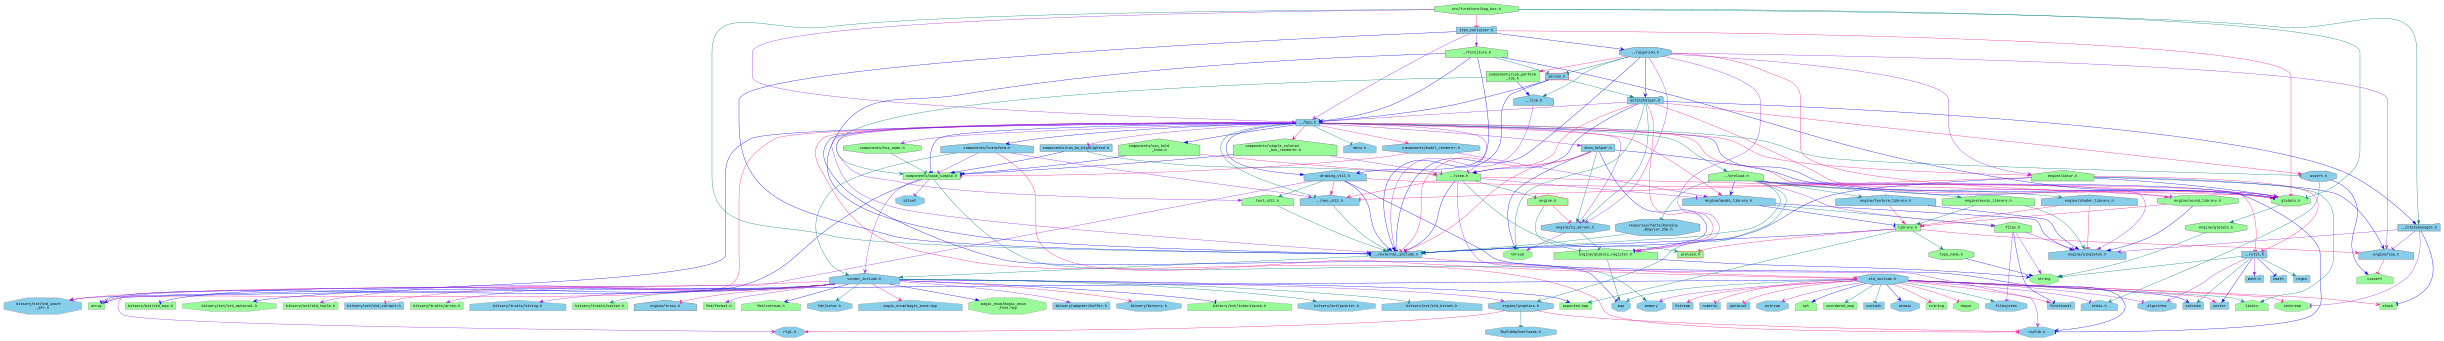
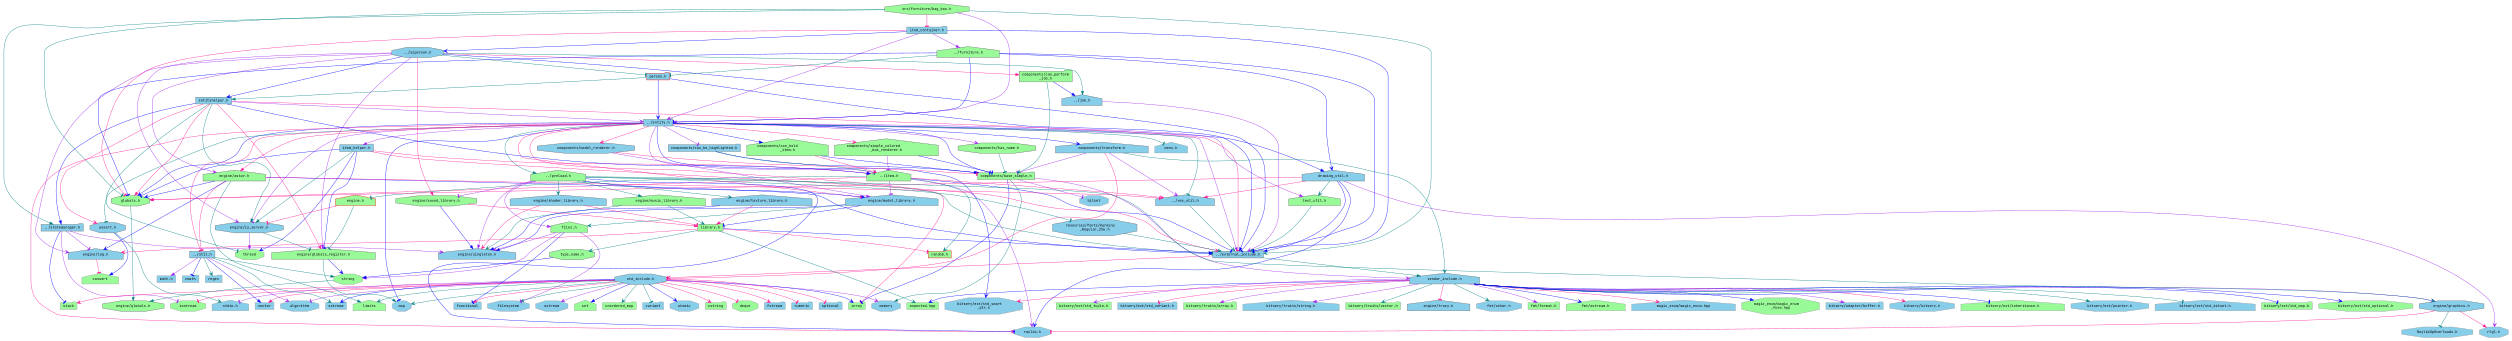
node "../hpp.h": label "../hpp.h" -> "../entity.h"
edge "engine/shader_library.h" -> "engine/singleton.h": arrowhead tee -> vee
node "preload.h": label "preload.h" -> "random.h"
edge "engine/globals.h" -> "string": reversed
